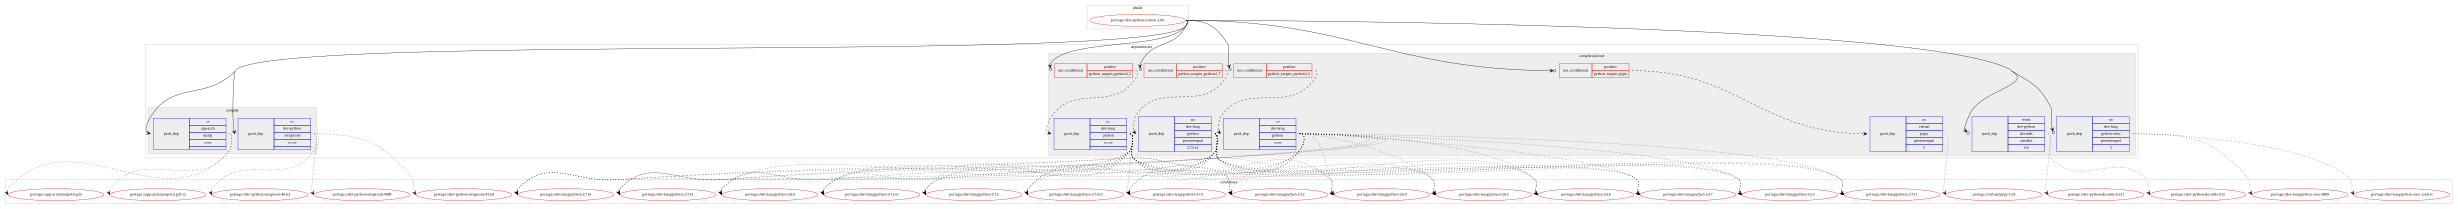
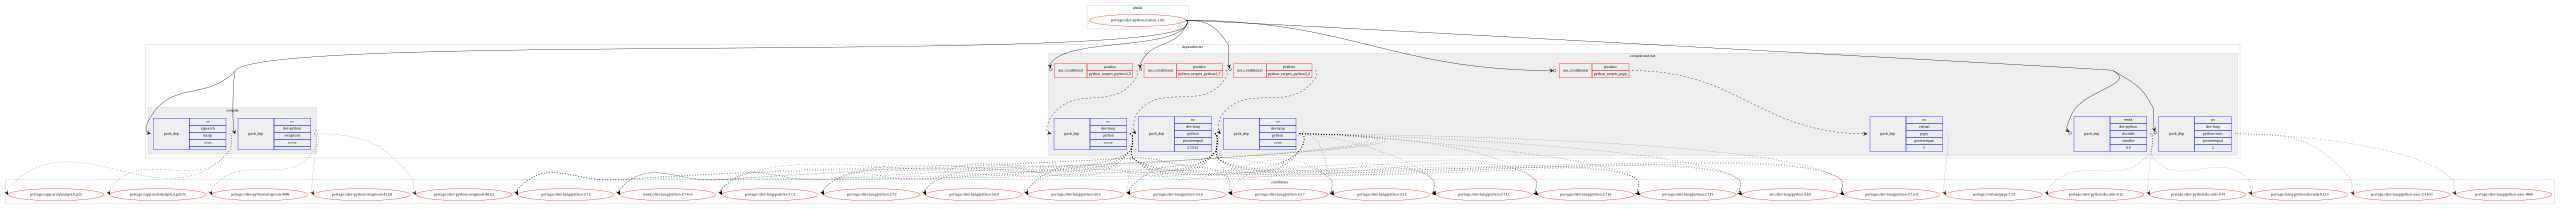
node "portage://dev-lang/python-3.8.0": label "portage://dev-lang/python-3.8.0" -> "use://dev-lang/python-3.8.0"
node "portage://dev-lang/python-3.7.4-r1": label "portage://dev-lang/python-3.7.4-r1" -> "weak://dev-lang/python-3.7.4-r1"
node "portage://dev-python/docutils-0.13.1": label "portage://dev-python/docutils-0.13.1" -> "portage://lang-python/docutils-0.13.1"
node "portage://dev-python/docutils-0.14": added
